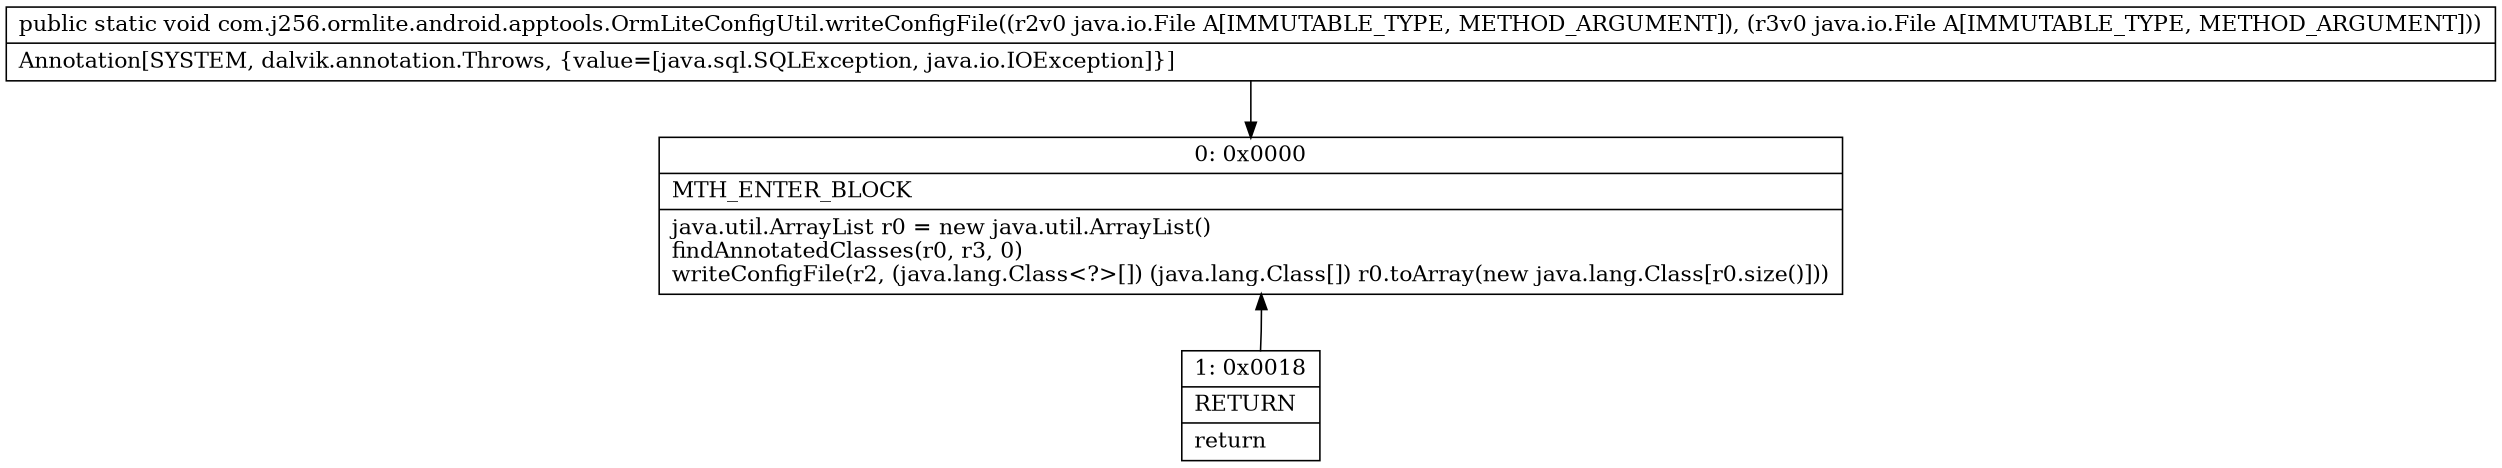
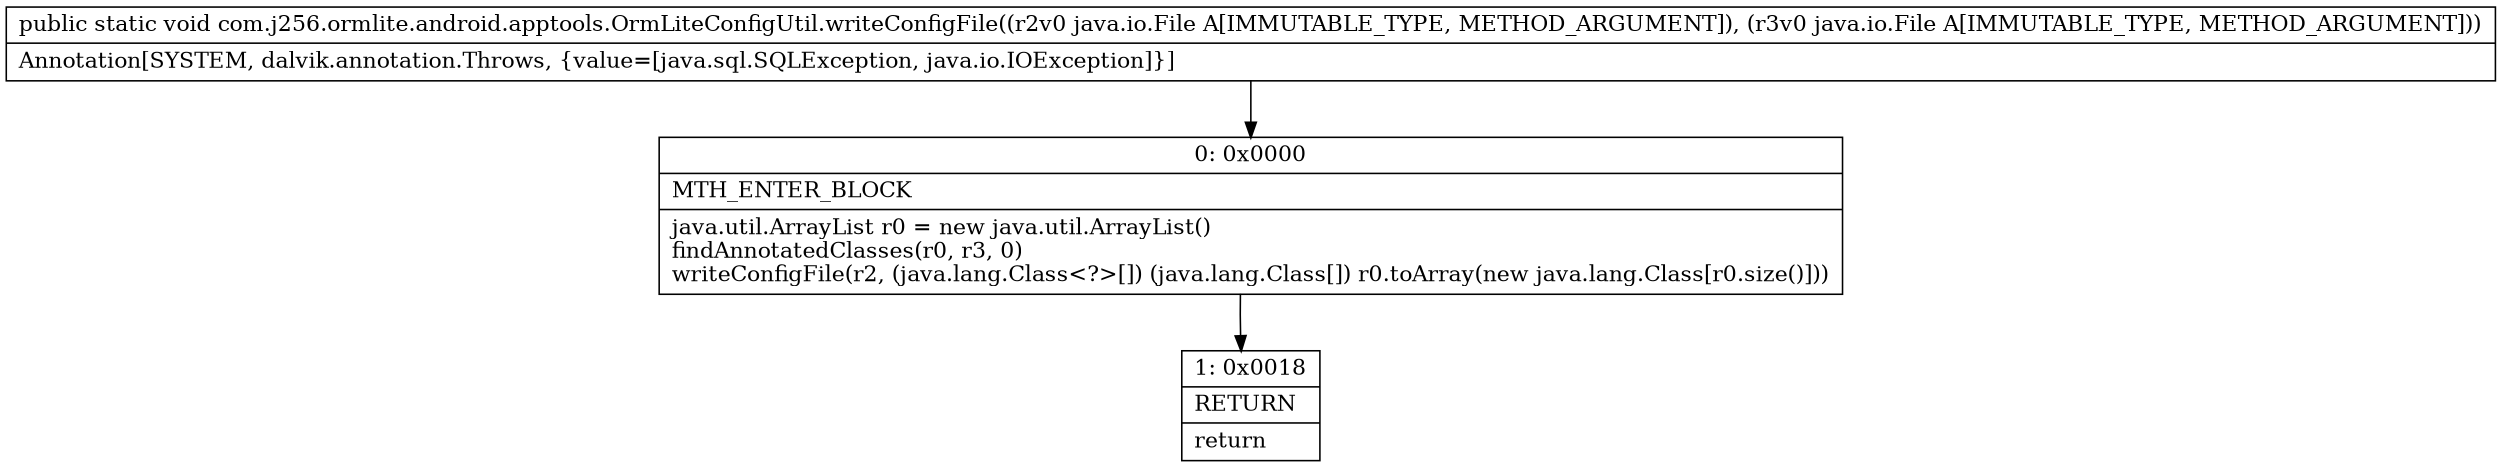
edge "1: 0x0018" -> "0: 0x0000": reversed
